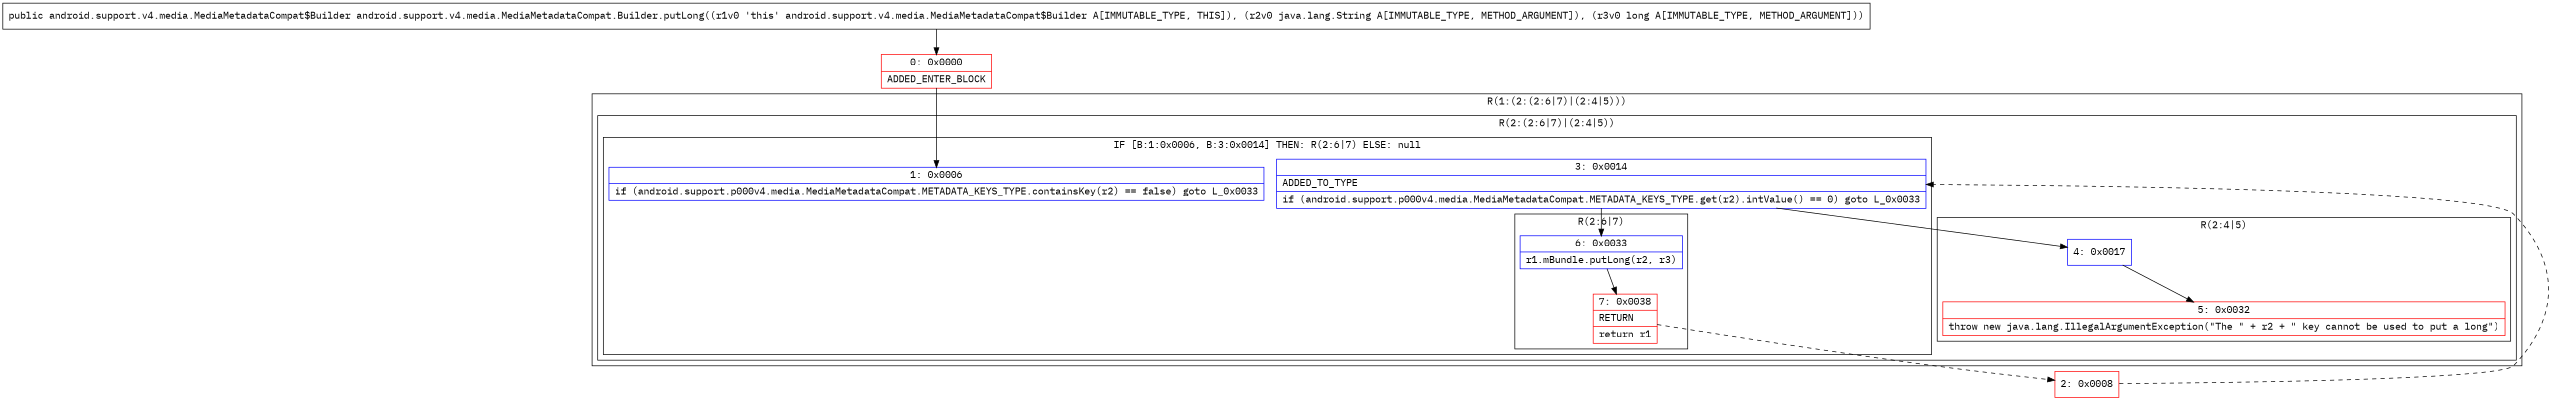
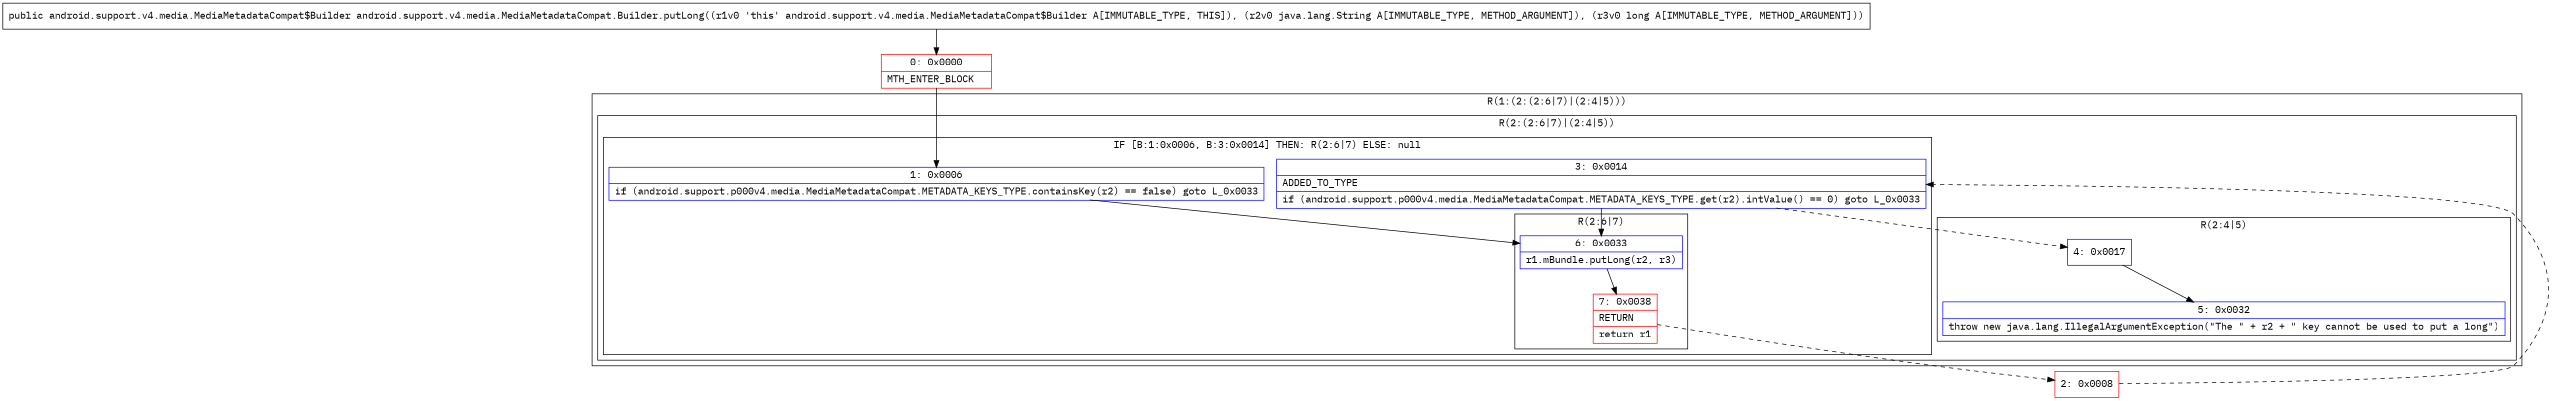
node "0: 0x0000": text "ADDED_ENTER_BLOCK" -> "MTH_ENTER_BLOCK"
edge "1: 0x0006" -> "6: 0x0033": added
edge "3: 0x0014" -> "4: 0x0017": style solid -> dashed
node "5: 0x0032": color red -> blue
